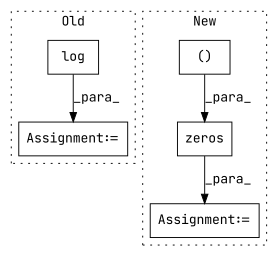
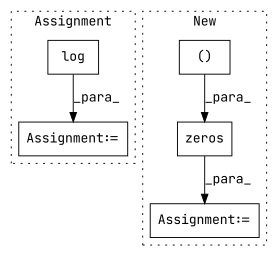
cluster "Old": label "Old" -> "Assignment"
